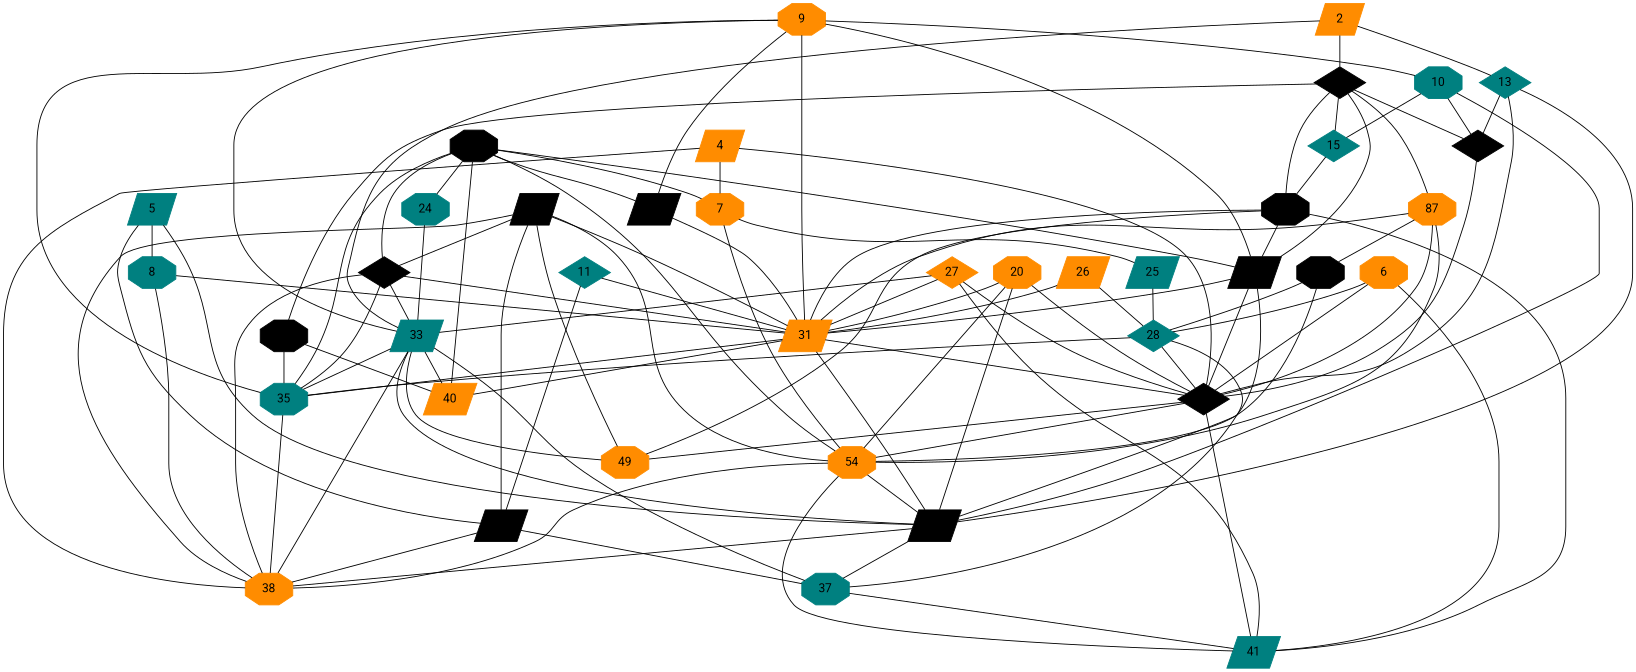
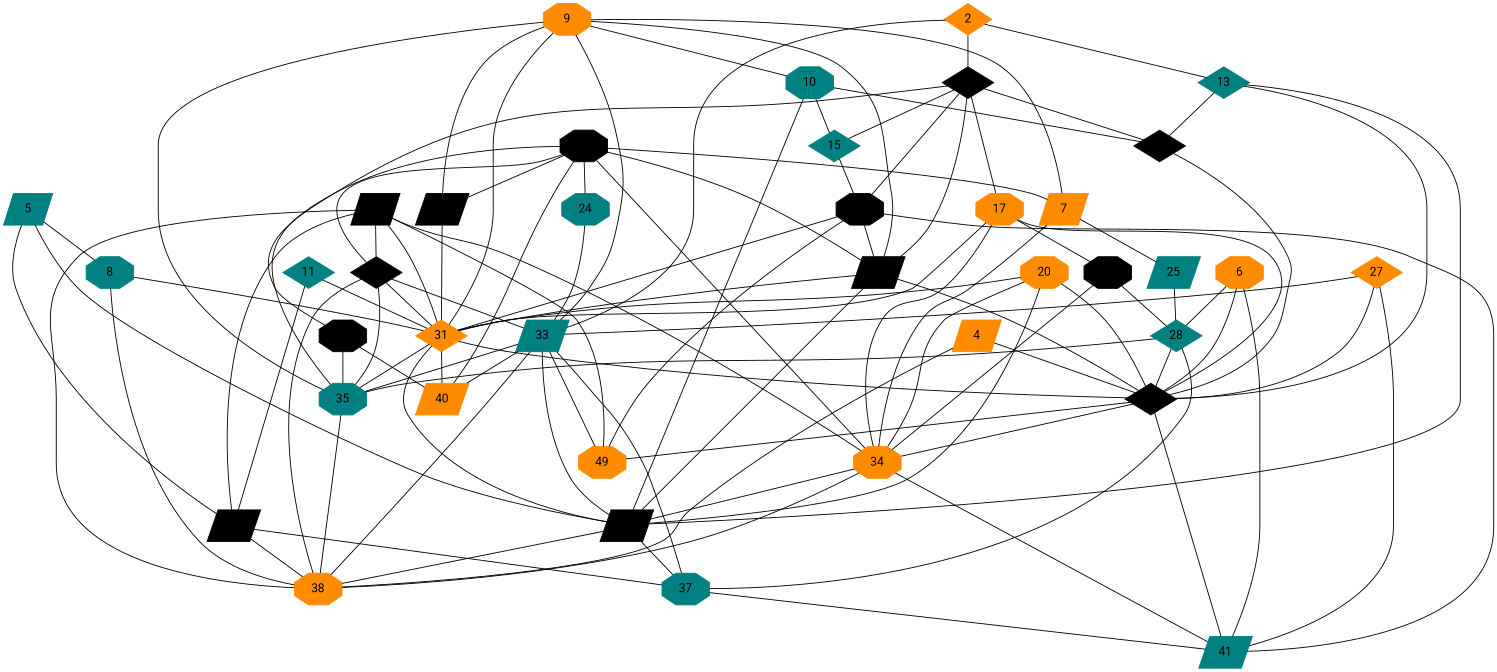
node "2": shape parallelogram -> diamond
edge "4" -- "7": now "9" -- "7"
node "7": shape octagon -> parallelogram
node "87": label "87" -> "17"
node "26": removed
edge "27" -- "31": removed
node "31": shape parallelogram -> diamond
node "54": label "54" -> "34"
